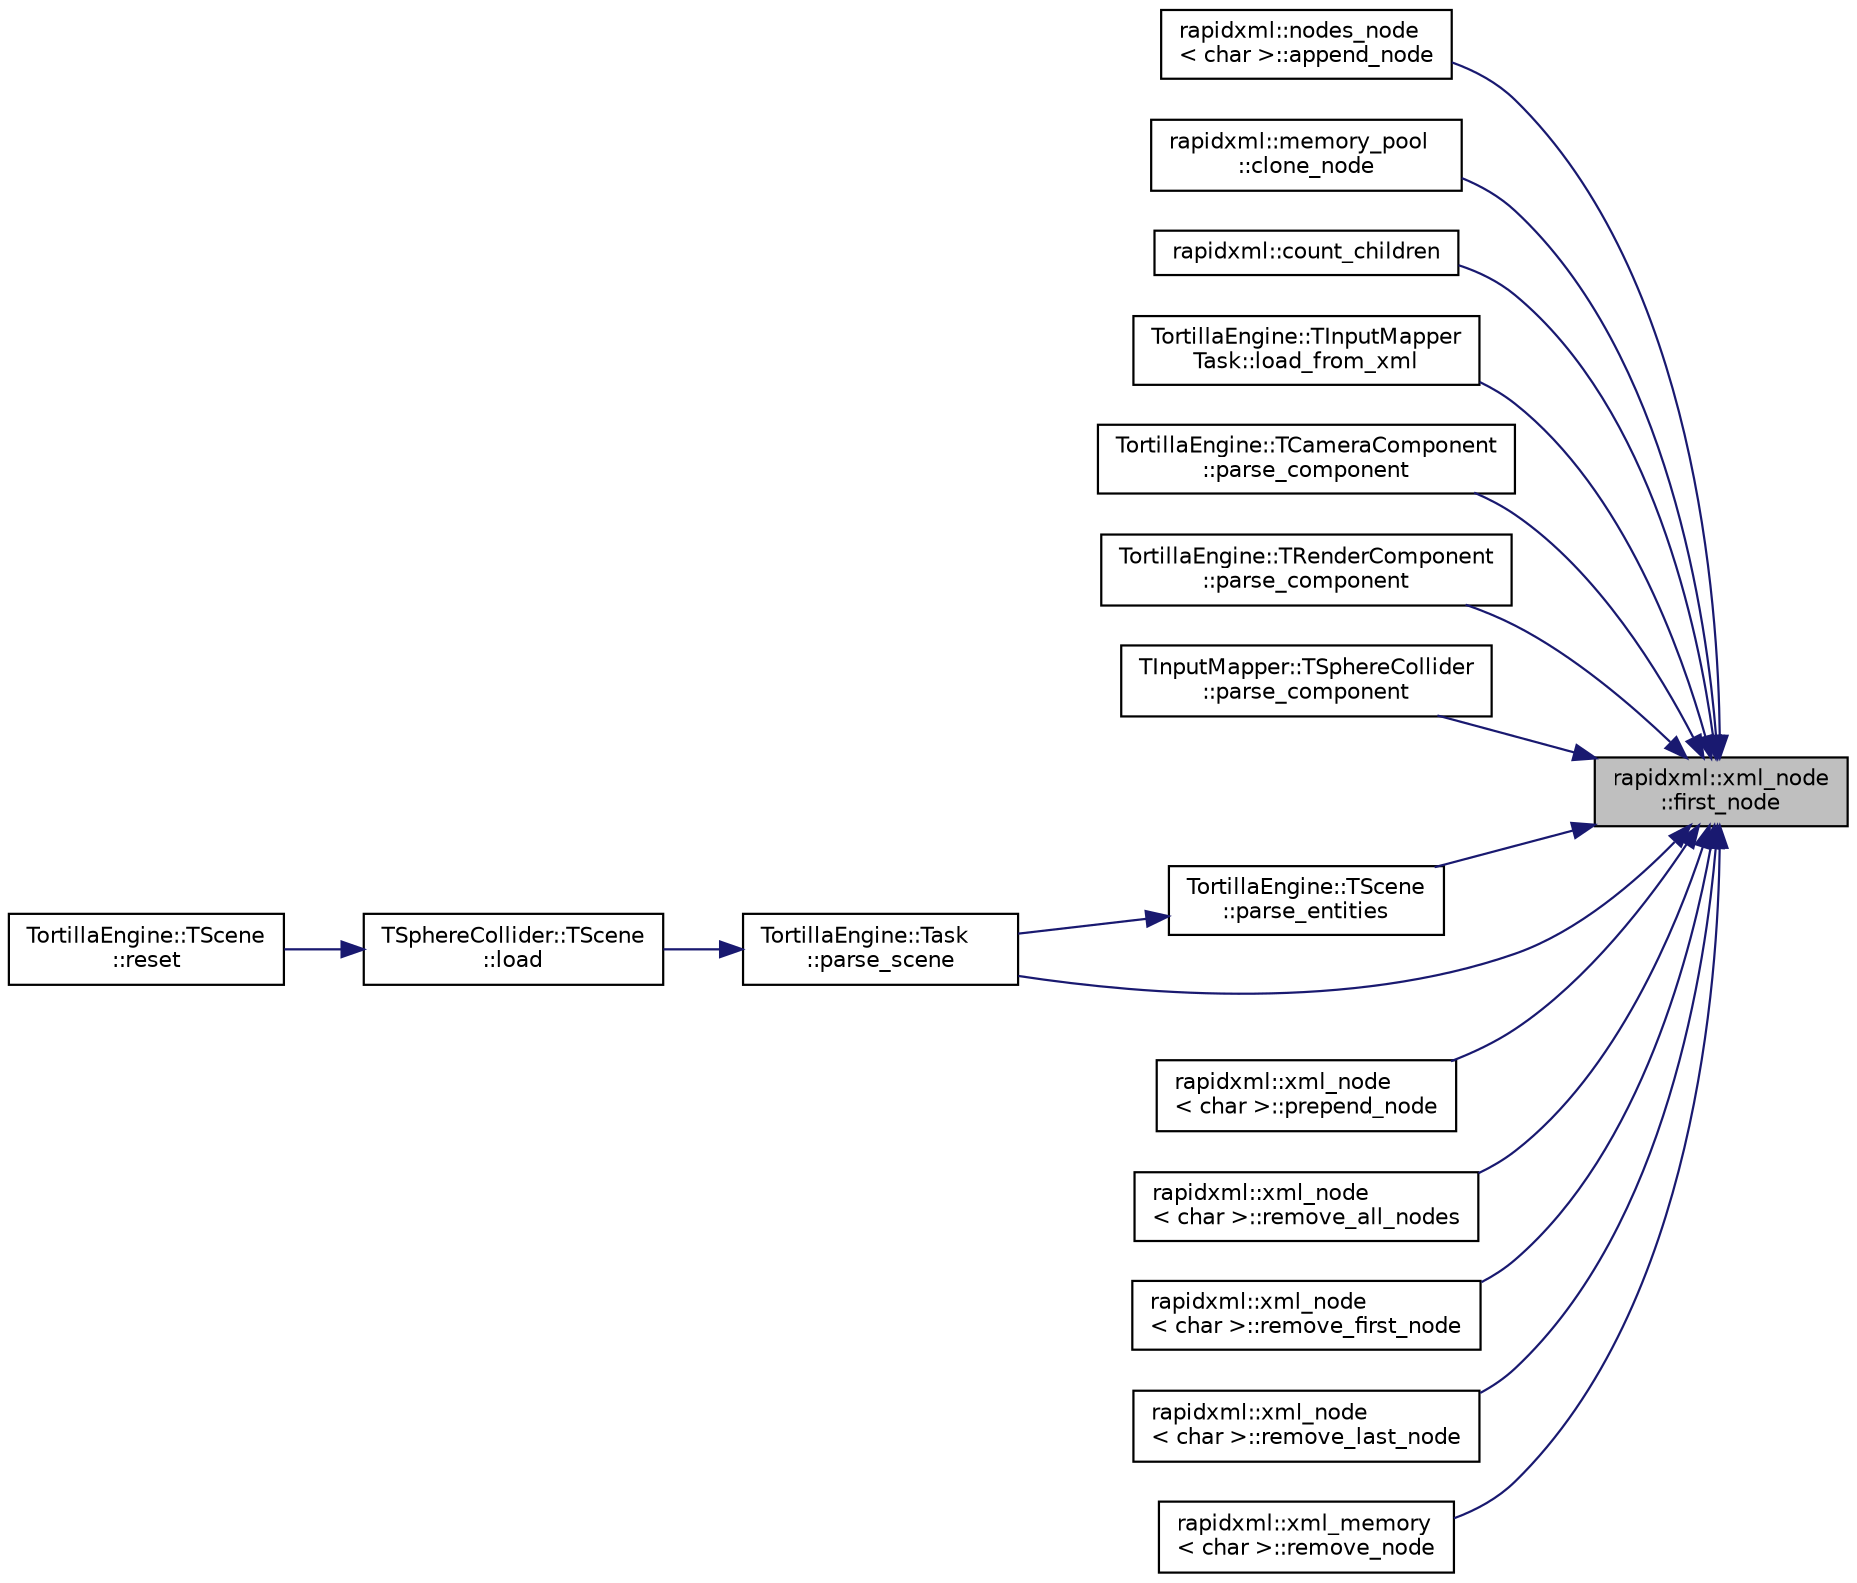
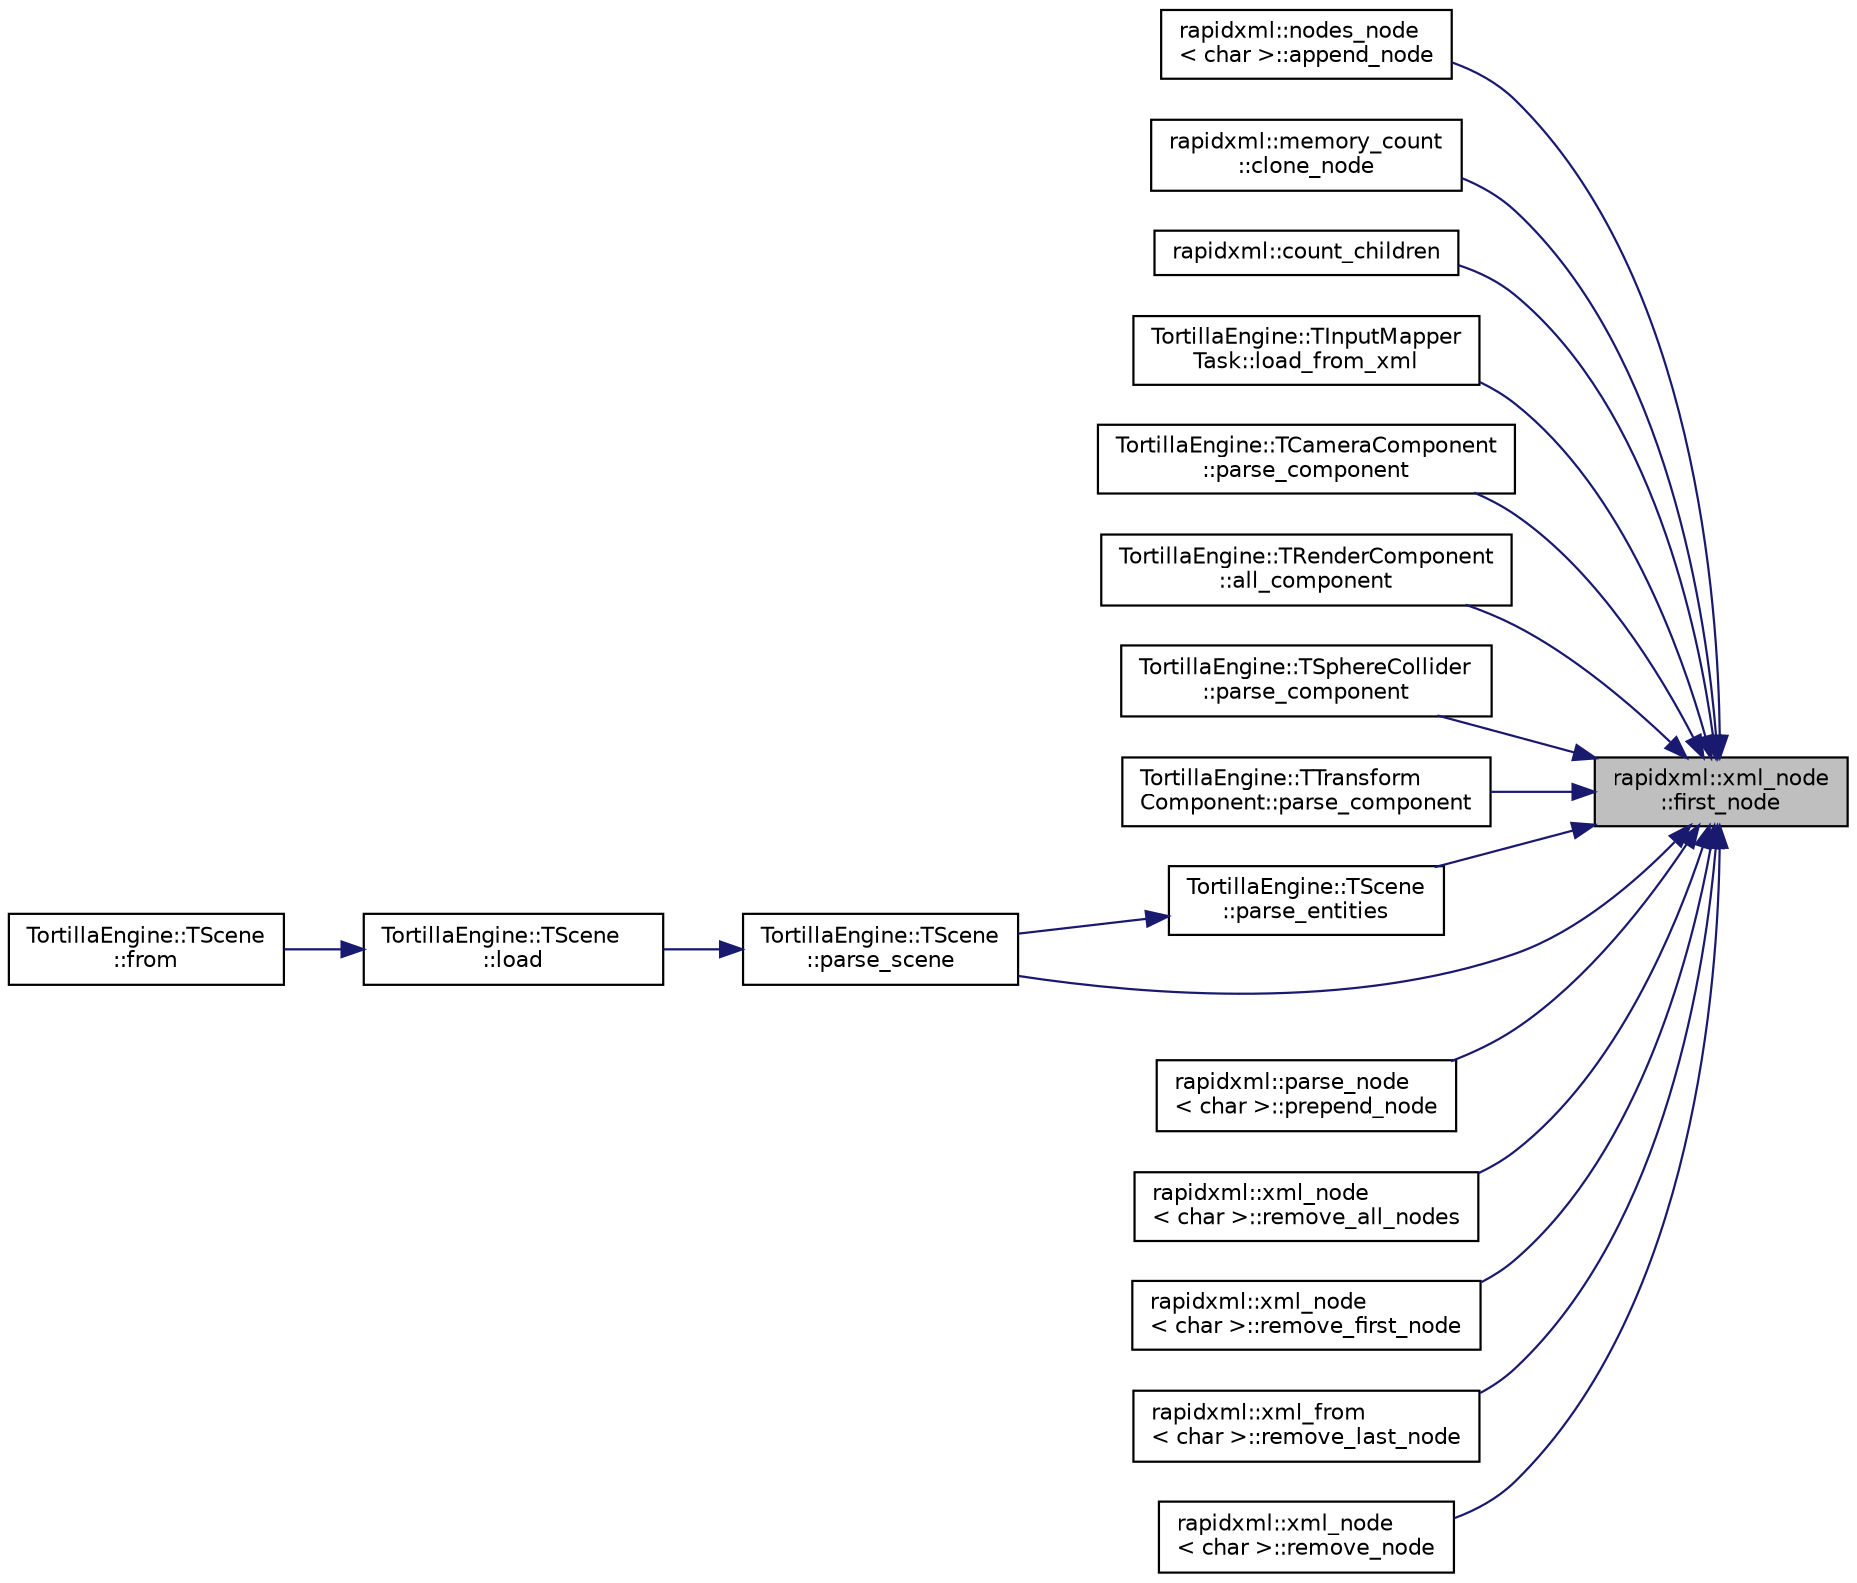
node "rapidxml::memory_pool ::clone_node": label "rapidxml::memory_pool ::clone_node" -> "rapidxml::memory_count ::clone_node"
node "TortillaEngine::TRenderComponent ::parse_component": label "TortillaEngine::TRenderComponent ::parse_component" -> "TortillaEngine::TRenderComponent ::all_component"
node "TInputMapper::TSphereCollider ::parse_component": label "TInputMapper::TSphereCollider ::parse_component" -> "TortillaEngine::TSphereCollider ::parse_component"
node "TortillaEngine::TTransform Component::parse_component": added
node "TortillaEngine::TScene ::reset": label "TortillaEngine::TScene ::reset" -> "TortillaEngine::TScene ::from"
node "TSphereCollider::TScene ::load": label "TSphereCollider::TScene ::load" -> "TortillaEngine::TScene ::load"
node "TortillaEngine::Task ::parse_scene": label "TortillaEngine::Task ::parse_scene" -> "TortillaEngine::TScene ::parse_scene"
node "rapidxml::xml_node < char >::prepend_node": label "rapidxml::xml_node < char >::prepend_node" -> "rapidxml::parse_node < char >::prepend_node"
node "rapidxml::xml_node < char >::remove_last_node": label "rapidxml::xml_node < char >::remove_last_node" -> "rapidxml::xml_from < char >::remove_last_node"
node "rapidxml::xml_memory < char >::remove_node": label "rapidxml::xml_memory < char >::remove_node" -> "rapidxml::xml_node < char >::remove_node"
